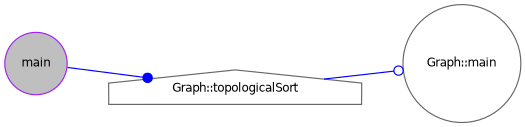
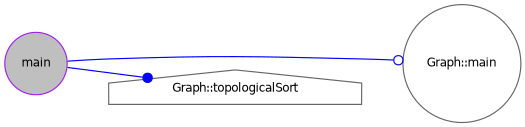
edge "Graph::topologicalSort" -> "Graph::main": now "main" -> "Graph::main"
